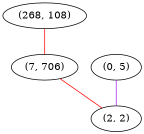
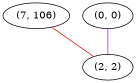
node "(268, 108)": removed
node "(7, 706)": label "(7, 706)" -> "(7, 106)"
node "(0, 5)": label "(0, 5)" -> "(0, 0)"
